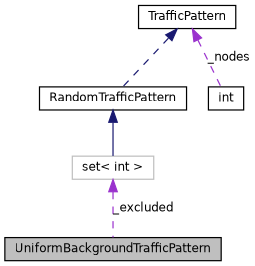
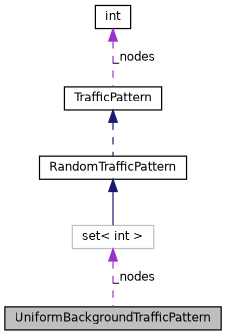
edge "int" -> "TrafficPattern": reversed
edge "UniformBackgroundTrafficPattern" -> "set< int >": label "_excluded" -> "_nodes"
